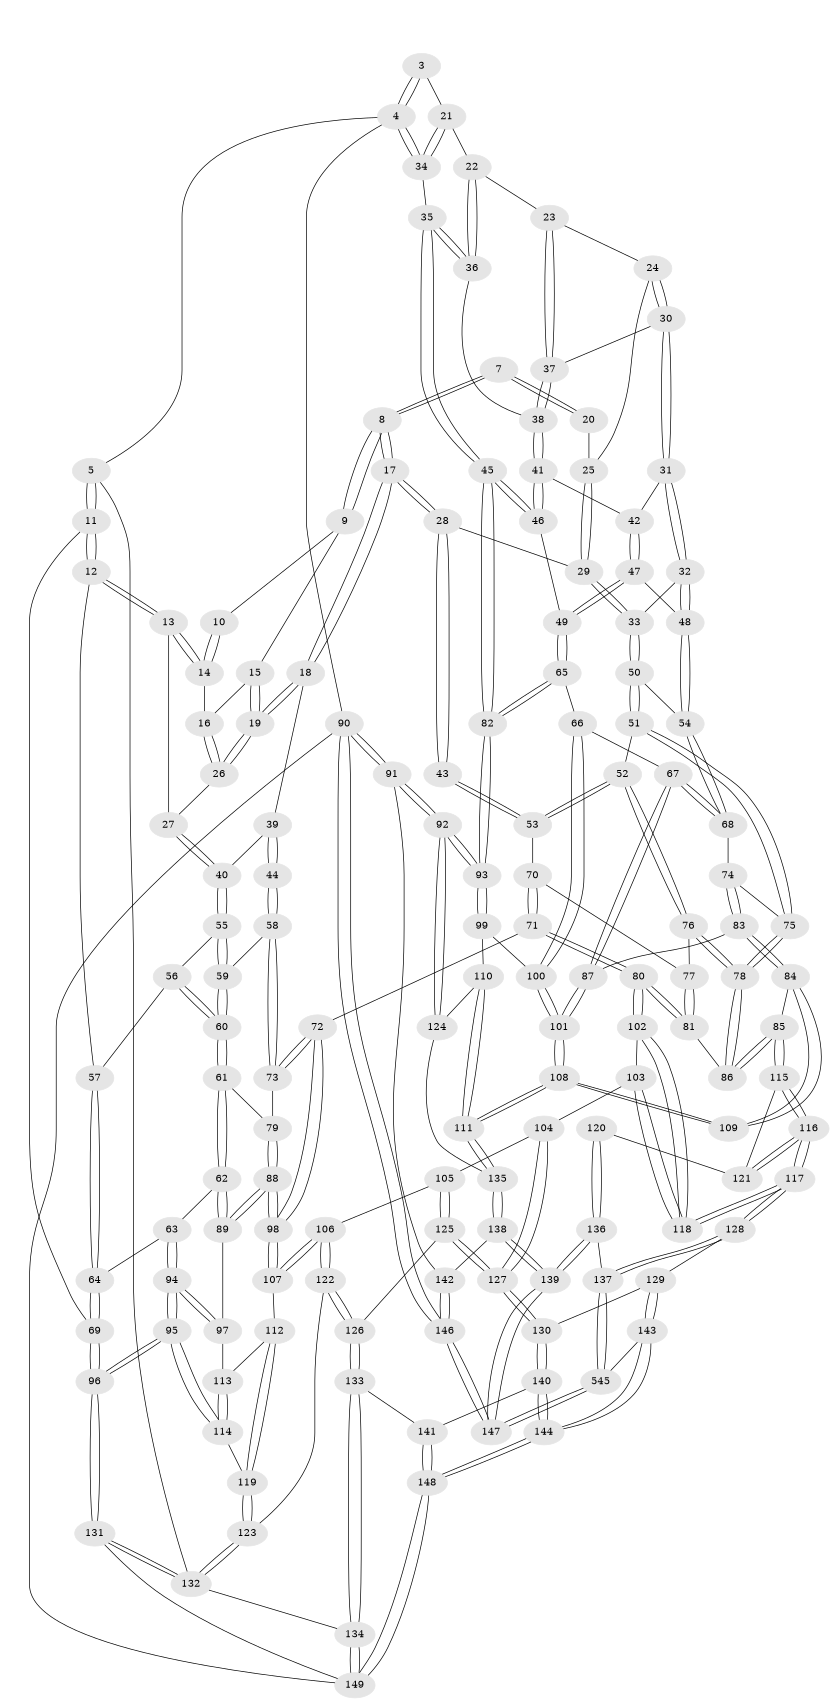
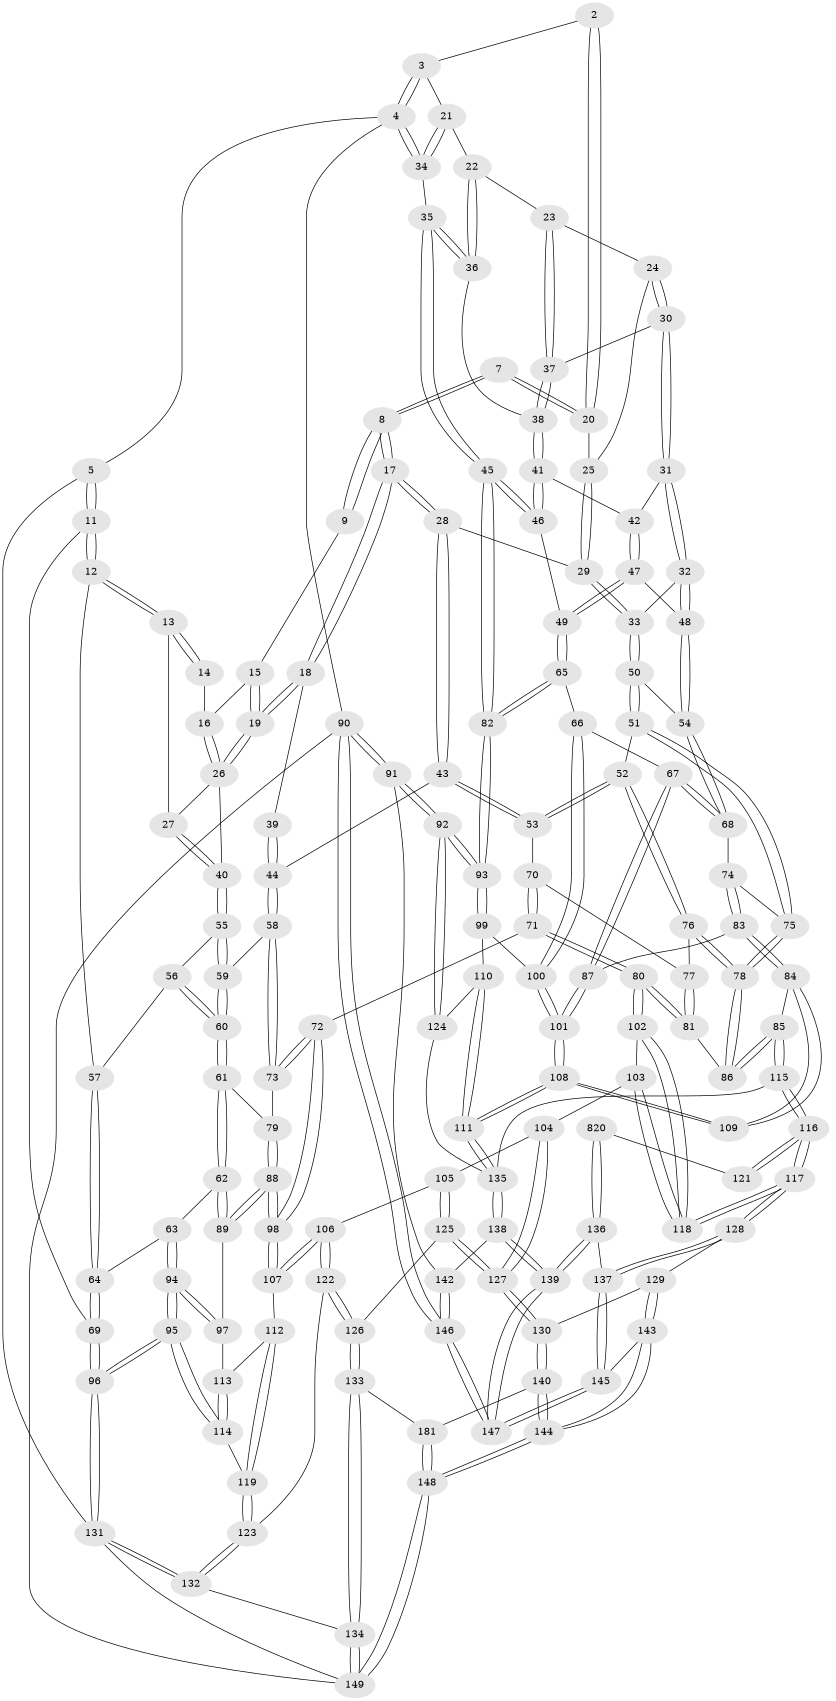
node "2": added
node "10": removed
edge "43" -- "44": added
edge "39" -- "40": now "26" -- "40"
edge "5" -- "132": now "5" -- "131"
node "120": label "120" -> "820"
edge "115" -- "121": now "115" -- "135"
node "545": label "545" -> "145"
node "141": label "141" -> "181"
